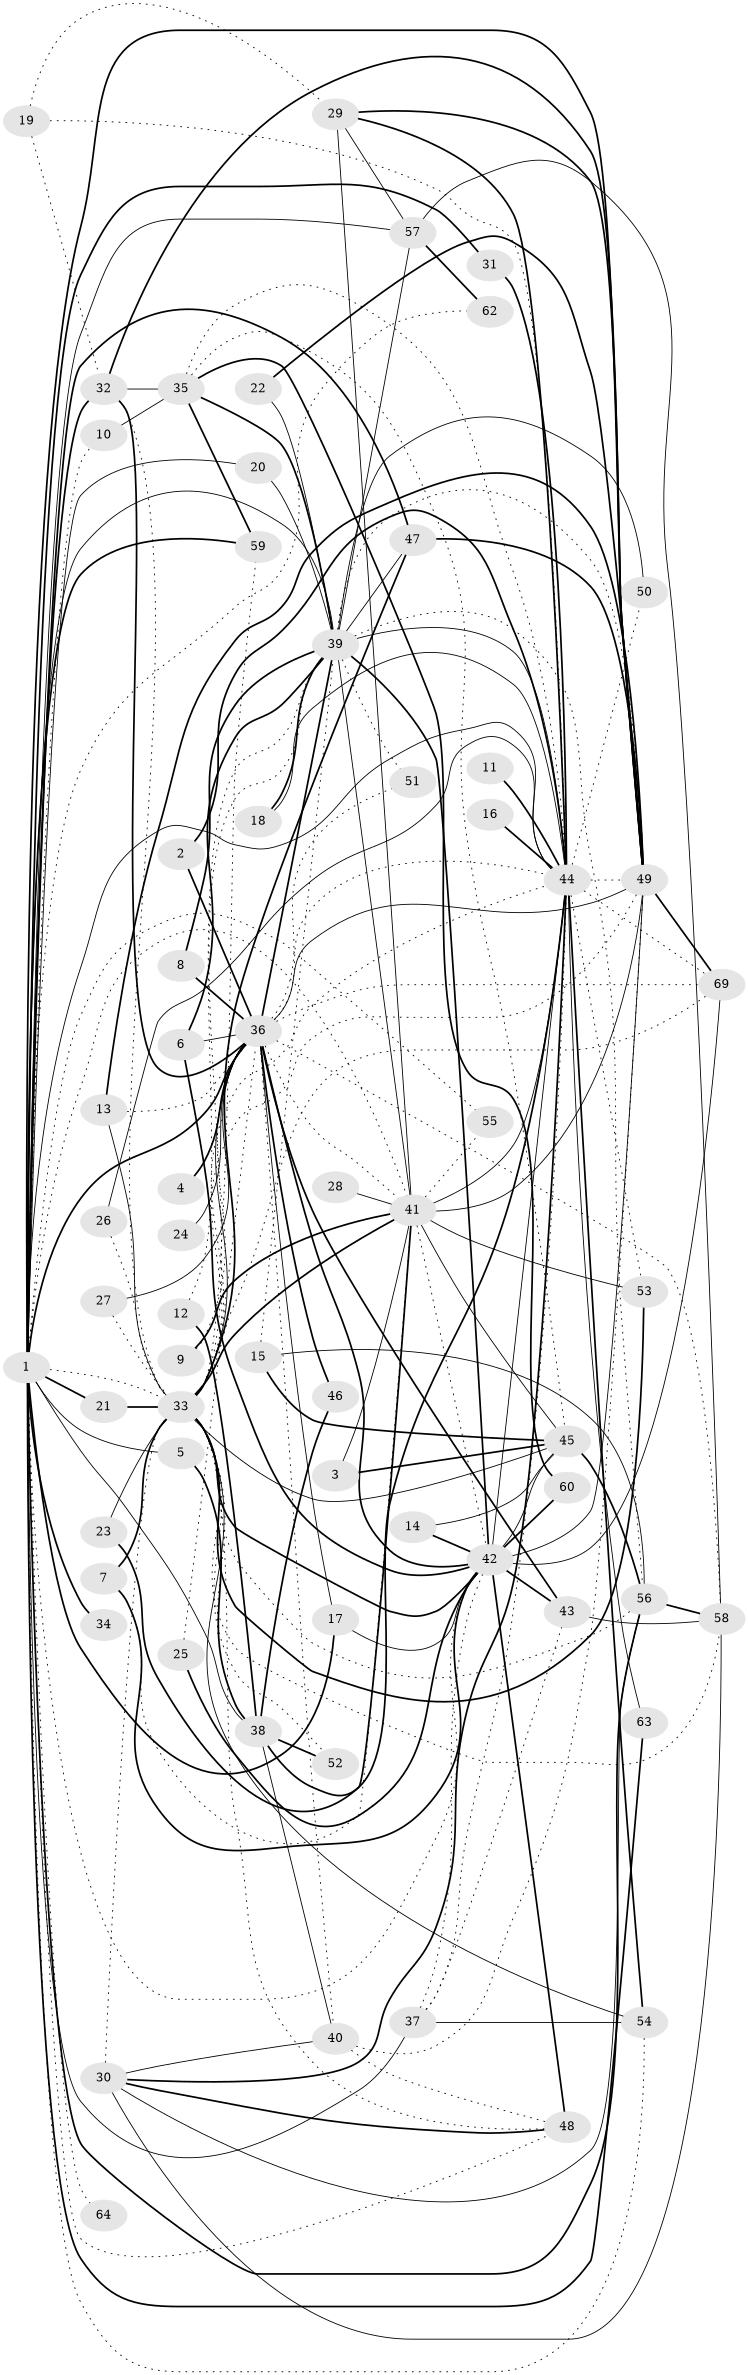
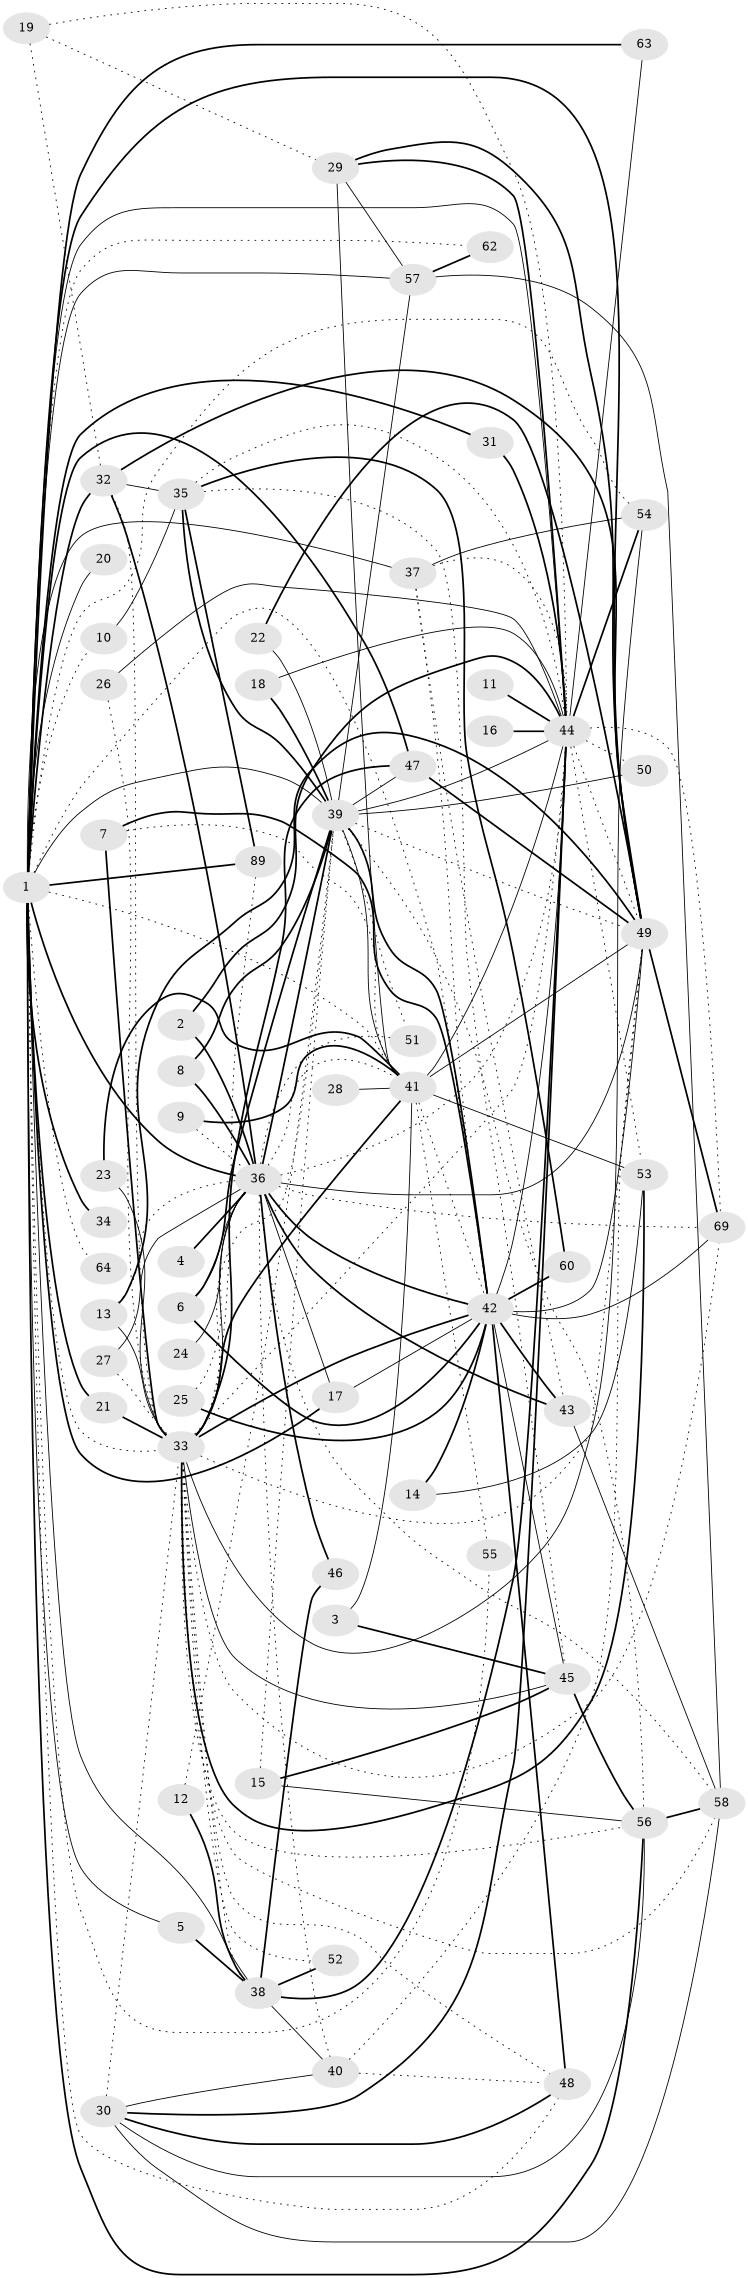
edge "20" -- "39": removed
node "59": label "59" -> "89"
edge "41" -- "45": removed
edge "45" -- "14": now "53" -- "14"
